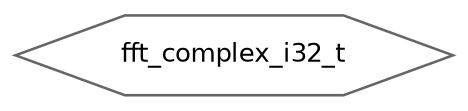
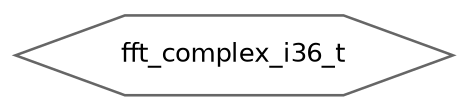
node "fft_complex_i32_t": label "fft_complex_i32_t" -> "fft_complex_i36_t"
